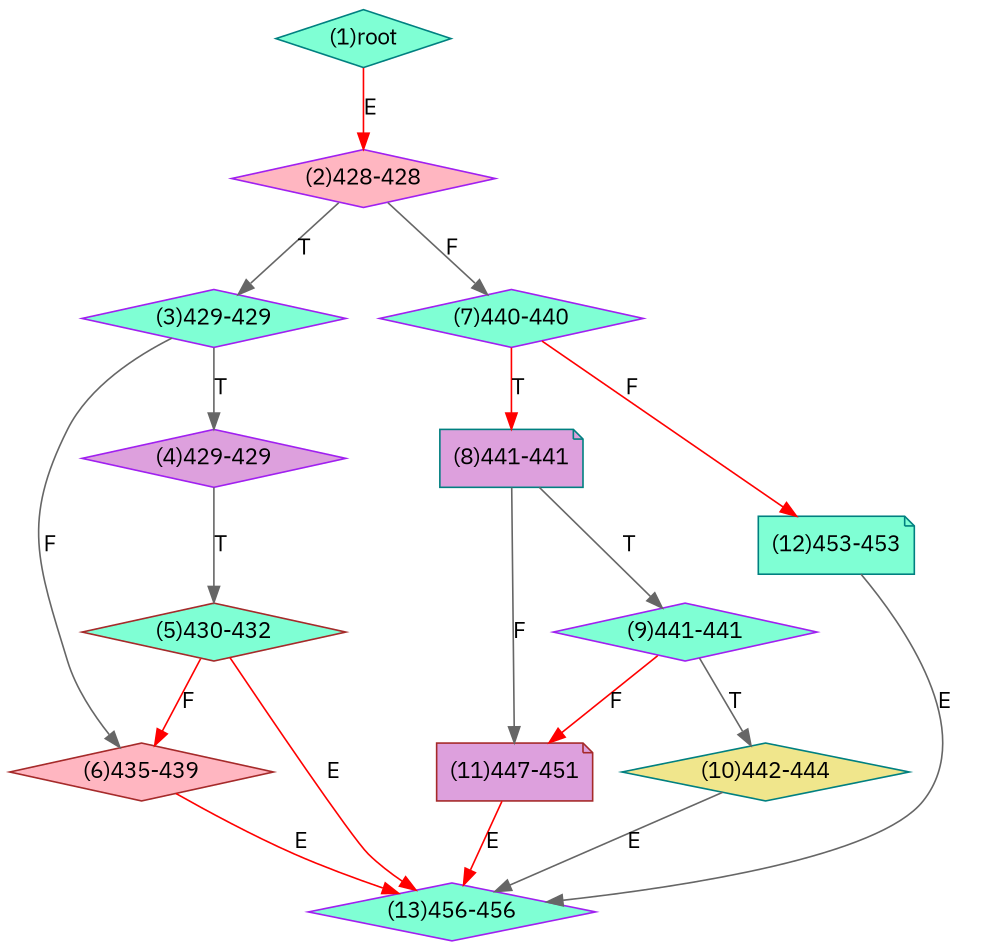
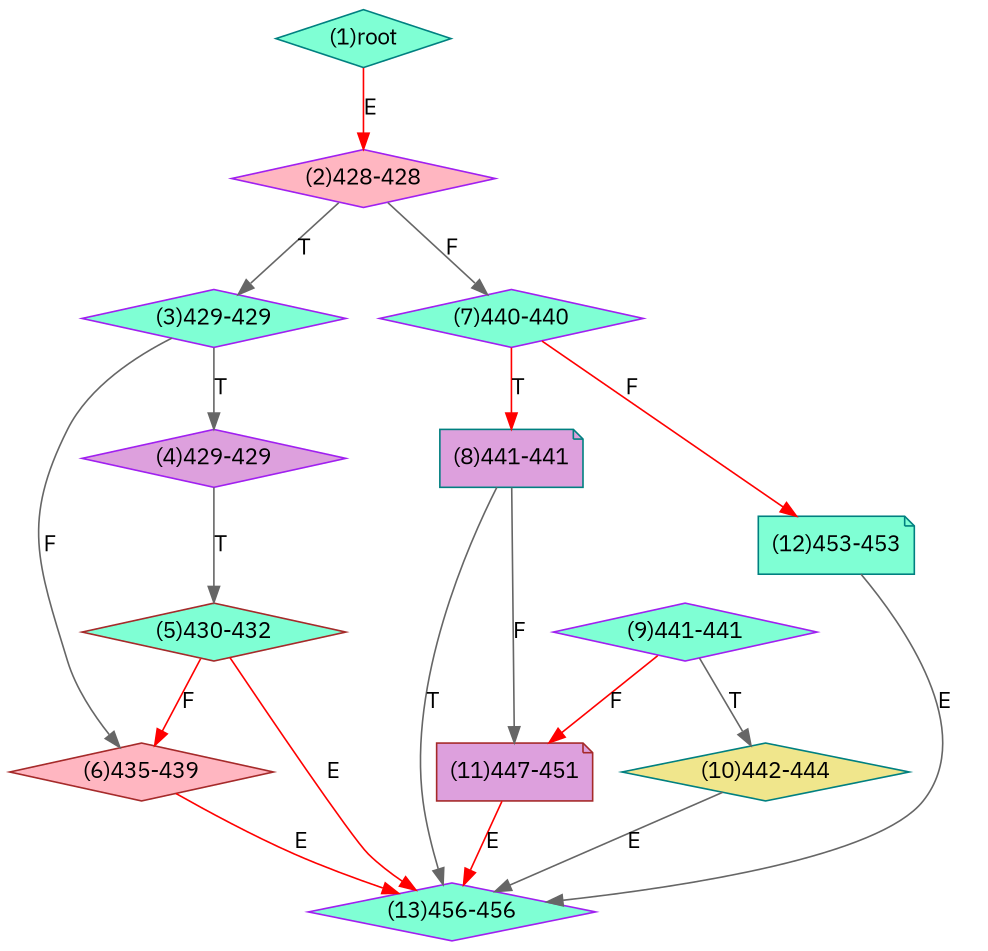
edge "(8)441-441" -> "(9)441-441": now "(8)441-441" -> "(13)456-456"
